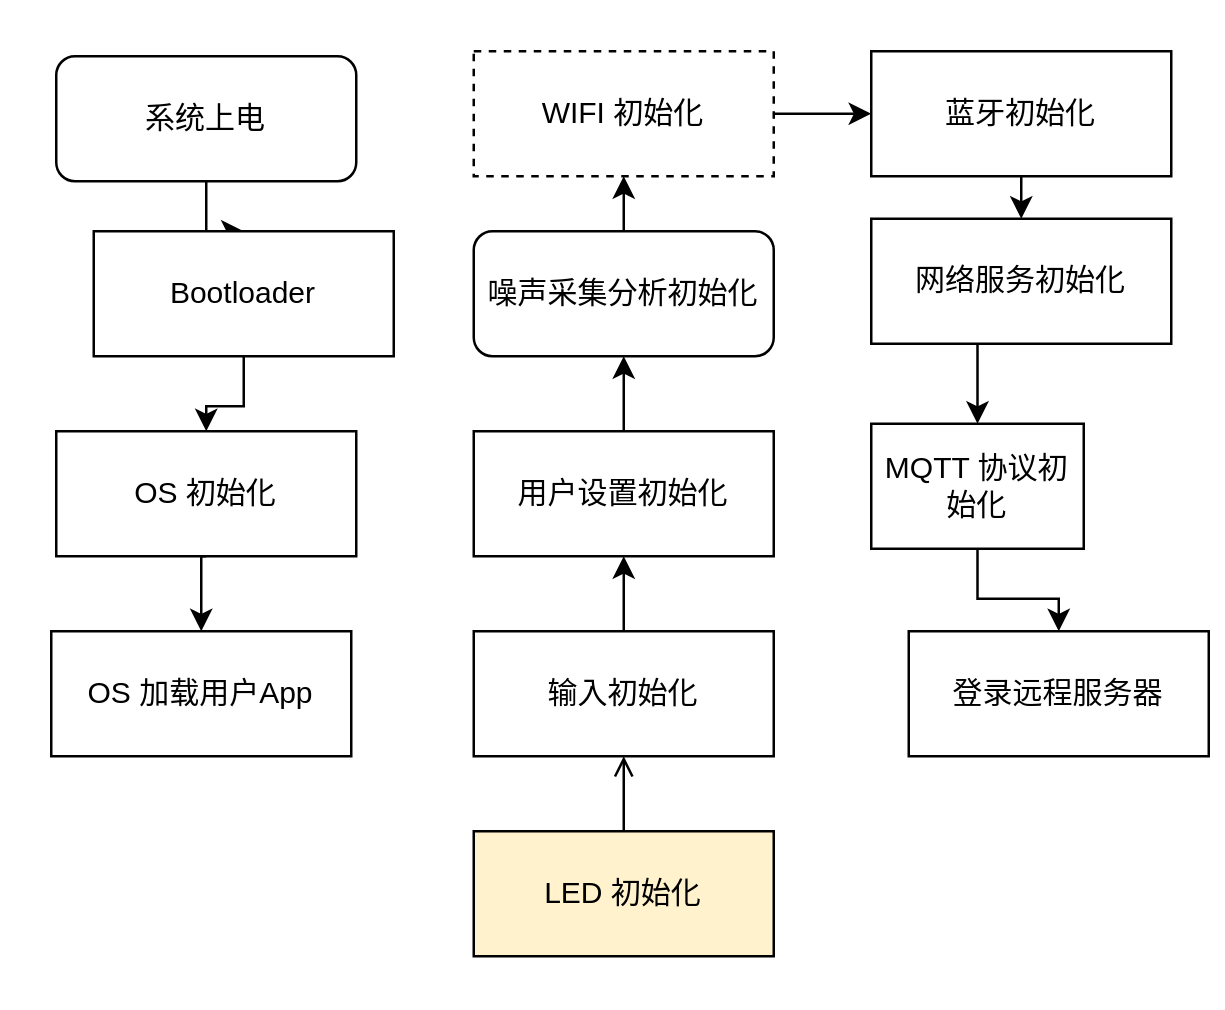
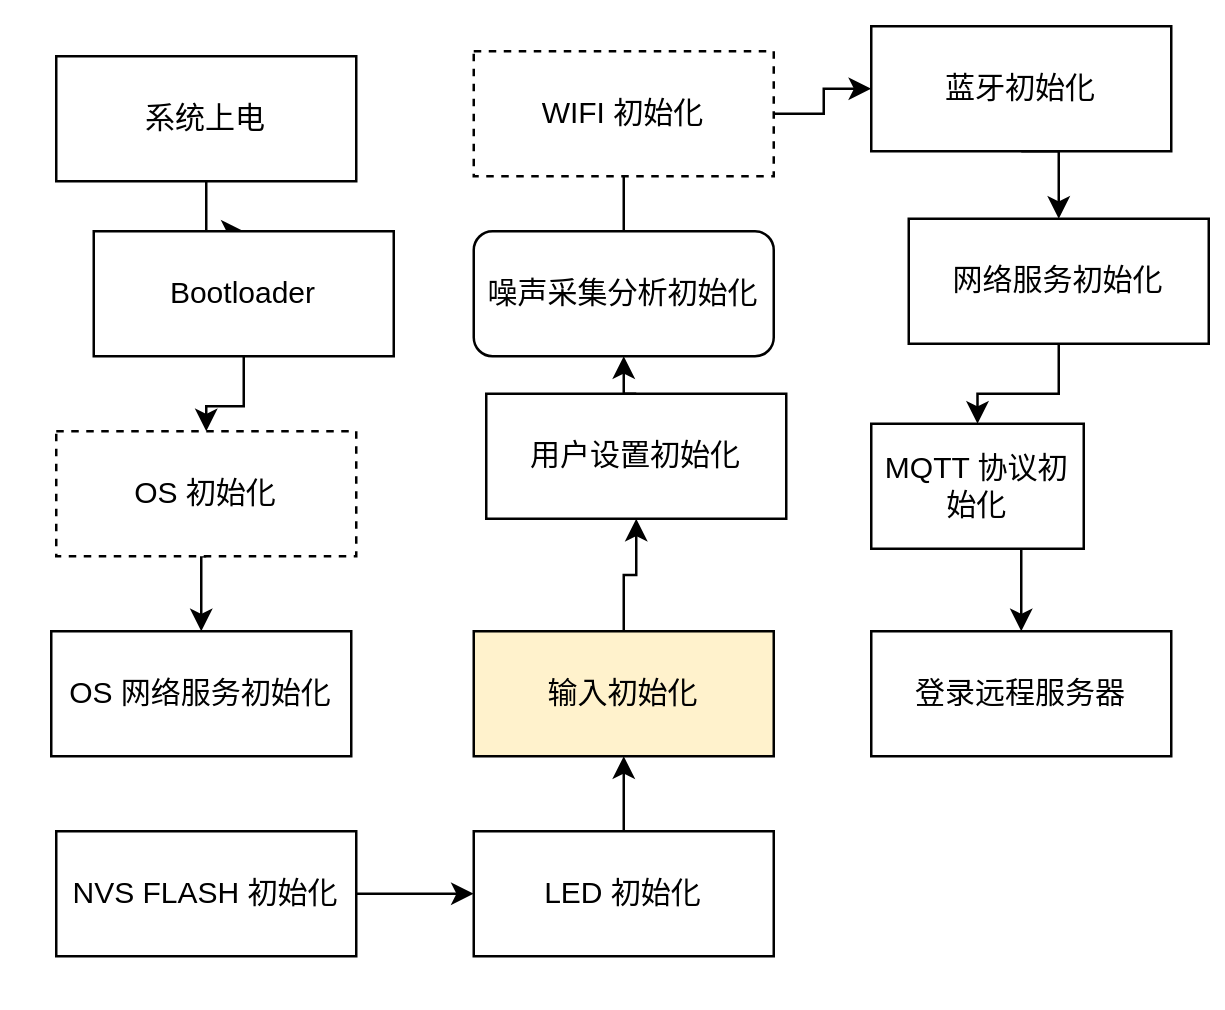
node "蓝牙初始化": moved (1021, 114) -> (1021, 89)
node "系统上电": shape rounded rectangle -> rectangle
edge "噪声采集分析初始化" -> "WIFI 初始化": arrowhead classic -> none
node "网络服务初始化": moved (1021, 281) -> (1059, 281)
node "OS 初始化": style solid -> dashed
node "用户设置初始化": moved (624, 494) -> (636, 456)
node "OS 加载用户App": label "OS 加载用户App" -> "OS 网络服务初始化"
node "输入初始化": fillcolor #ffffff -> #fff2cc
node "登录远程服务器": moved (1059, 694) -> (1021, 694)
edge "LED 初始化" -> "输入初始化": arrowhead open -> classic
node "NVS FLASH 初始化": added
edge "NVS FLASH 初始化" -> "LED 初始化": added
node "LED 初始化": fillcolor #fff2cc -> #ffffff
